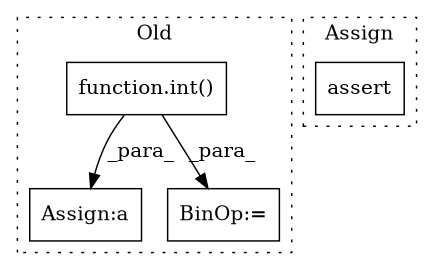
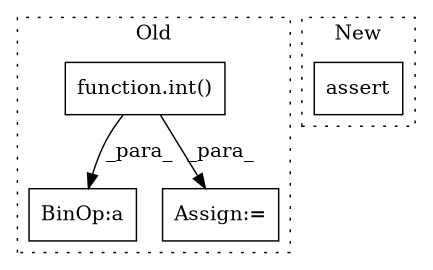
cluster "Assign": label "Assign" -> "New"
node "Assign:a": label "Assign:a" -> "BinOp:a"
node "BinOp:=": label "BinOp:=" -> "Assign:="
